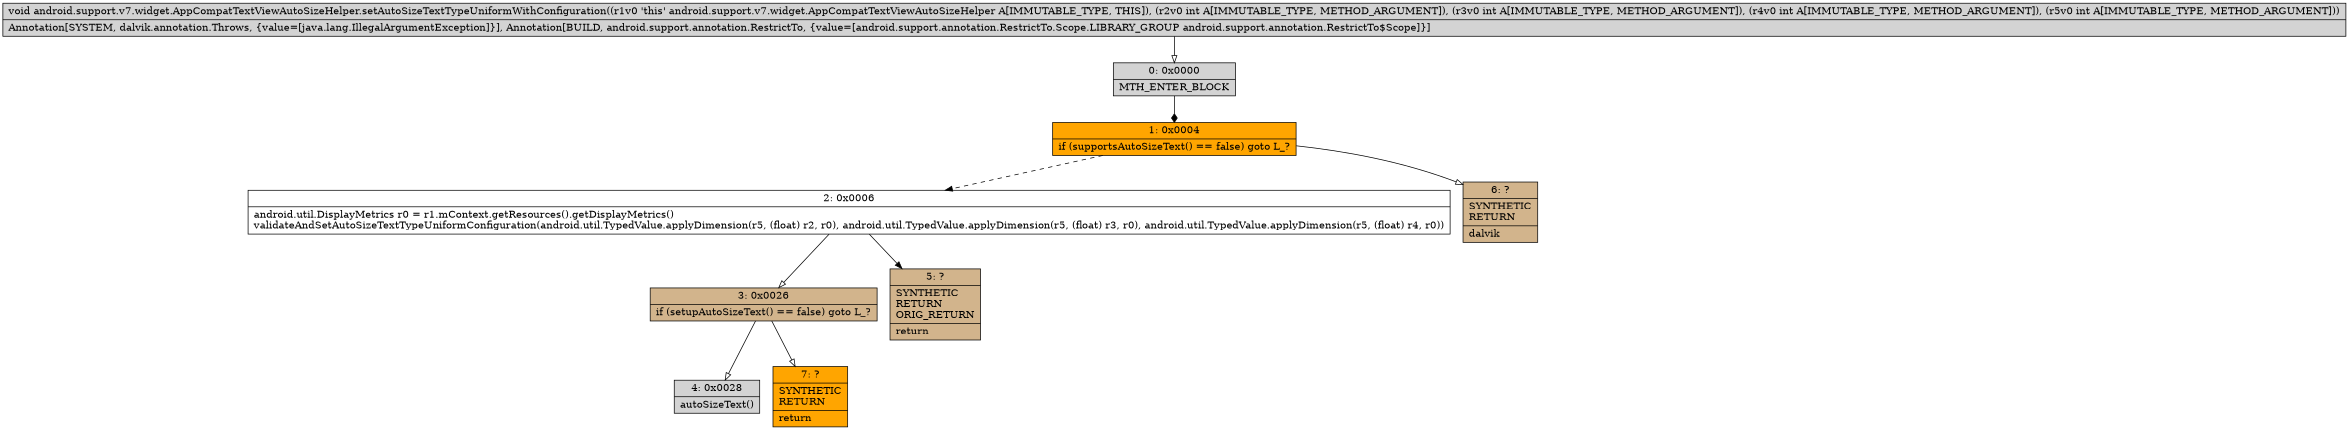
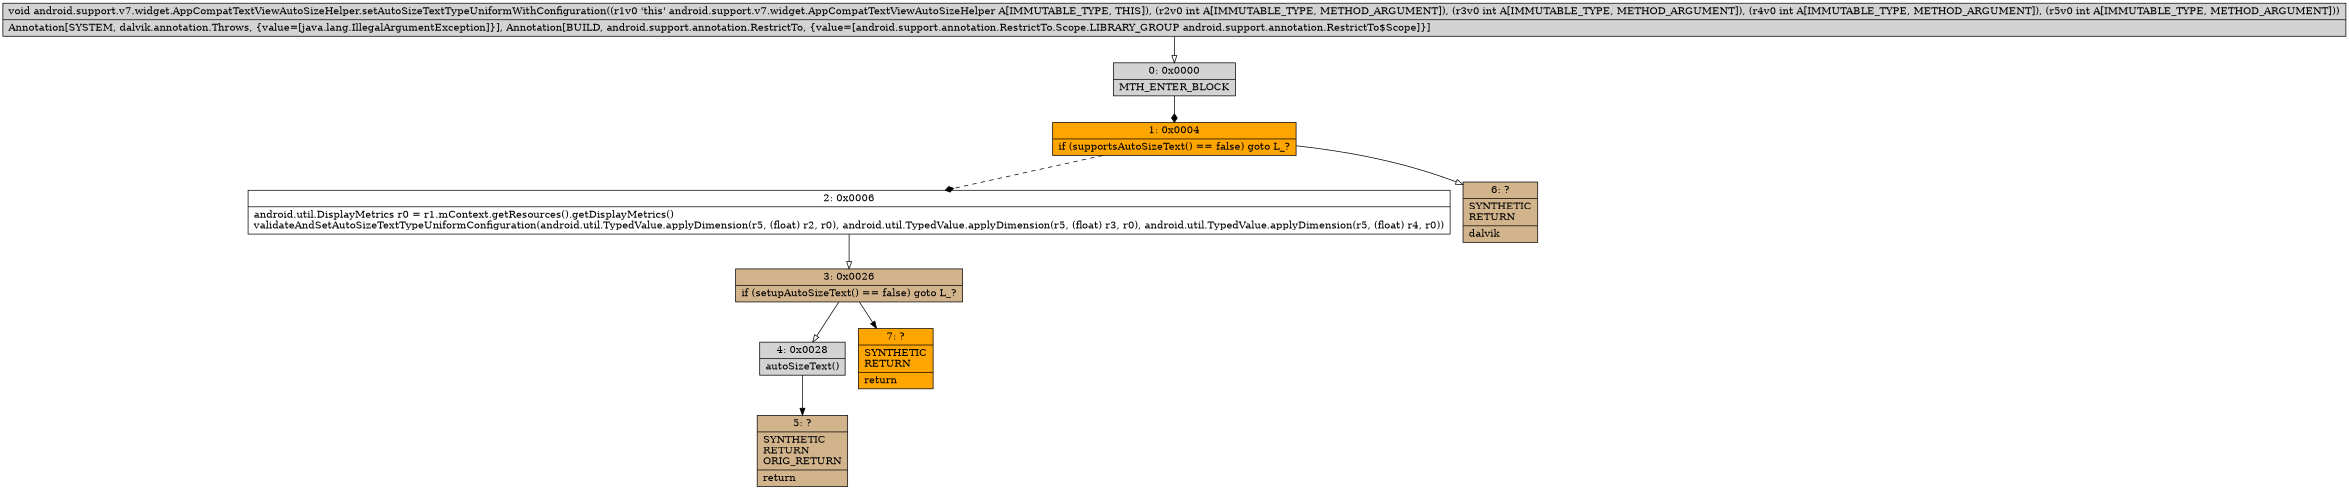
edge "1: 0x0004" -> "2: 0x0006": arrowhead normal -> diamond
edge "2: 0x0006" -> "5: ?": now "4: 0x0028" -> "5: ?"
edge "3: 0x0026" -> "7: ?": arrowhead onormal -> normal
